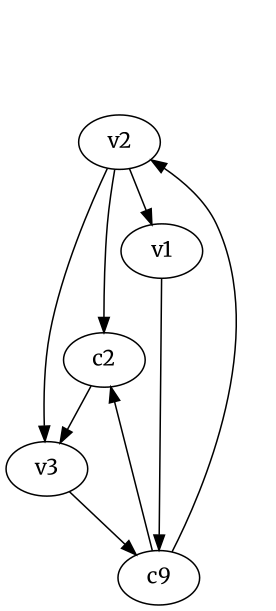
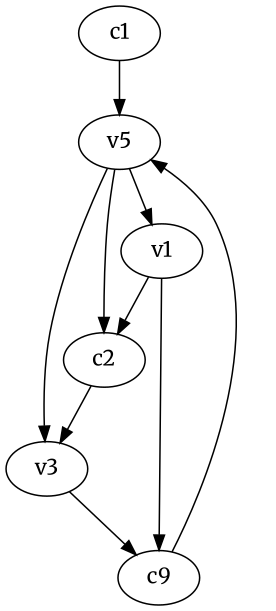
node "c1": added
node "v2": label "v2" -> "v5"
edge "c9" -> "c2": now "v1" -> "c2"
